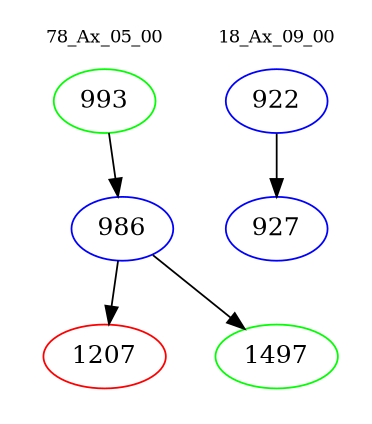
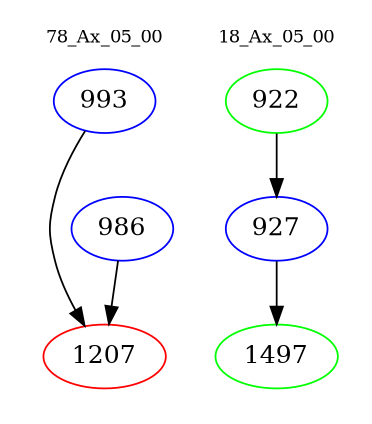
cluster "18_Ax_09_00": label "18_Ax_09_00" -> "18_Ax_05_00"
node "993": color green -> blue
node "922": color blue -> green
edge "993" -> "986": now "993" -> "1207"
edge "986" -> "1497": now "927" -> "1497"
